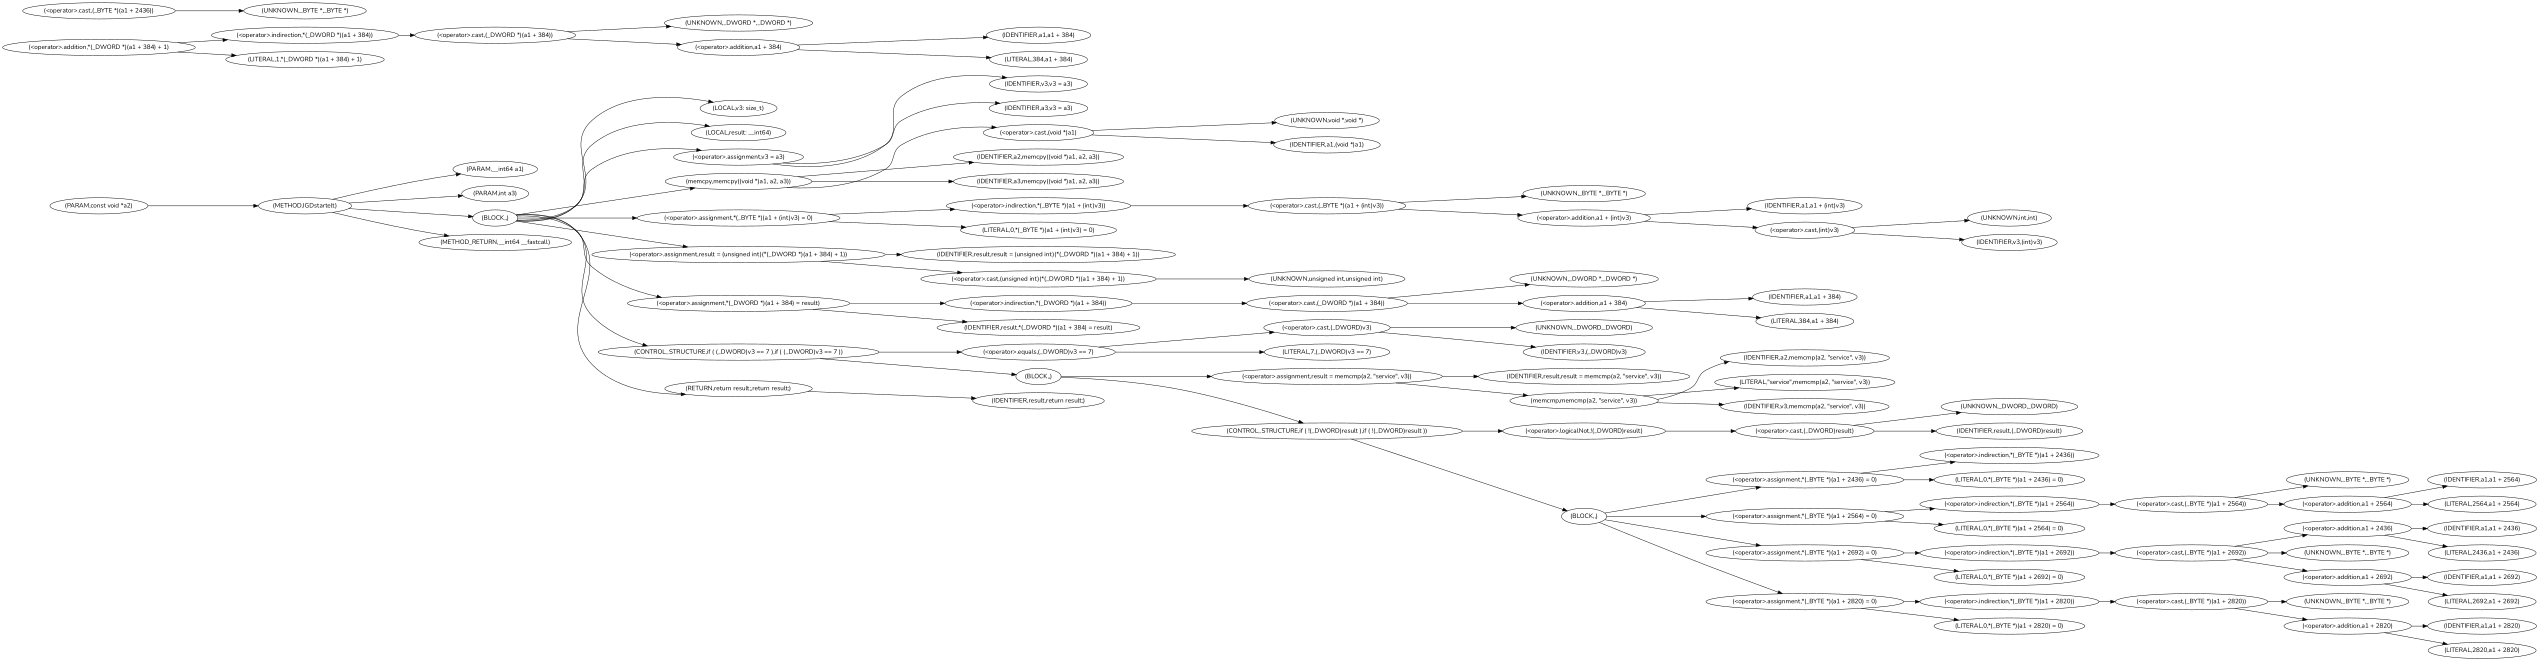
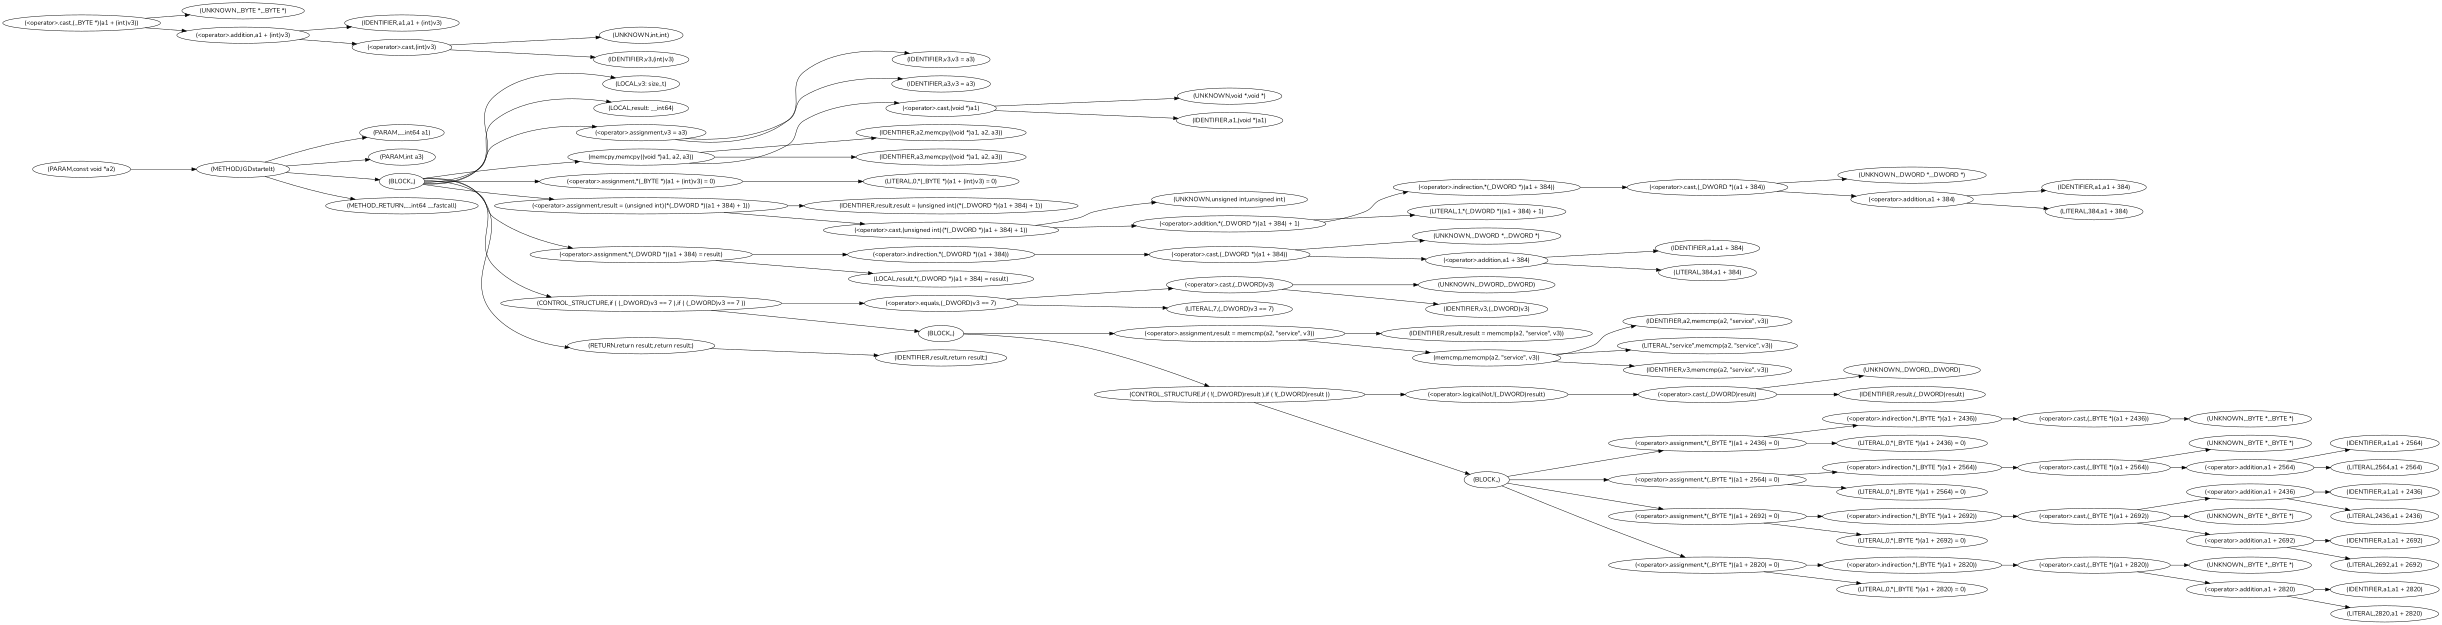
node "(<operator>.indirection,*(_BYTE *)(a1 + (int)v3))": removed
edge "(<operator>.cast,(unsigned int)(*(_DWORD *)(a1 + 384) + 1))" -> "(<operator>.addition,*(_DWORD *)(a1 + 384) + 1)": added
node "(IDENTIFIER,result,*(_DWORD *)(a1 + 384) = result)": label "(IDENTIFIER,result,*(_DWORD *)(a1 + 384) = result)" -> "(LOCAL,result,*(_DWORD *)(a1 + 384) = result)"
edge "(<operator>.indirection,*(_BYTE *)(a1 + 2436))" -> "(<operator>.cast,(_BYTE *)(a1 + 2436))": added
